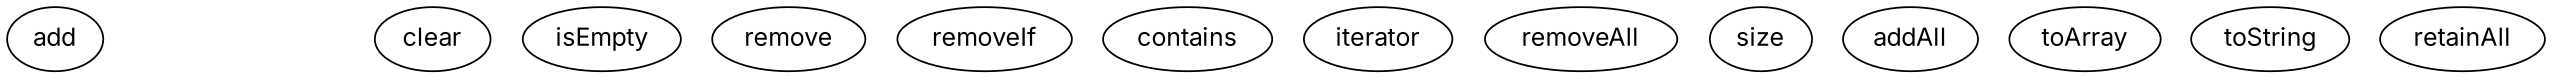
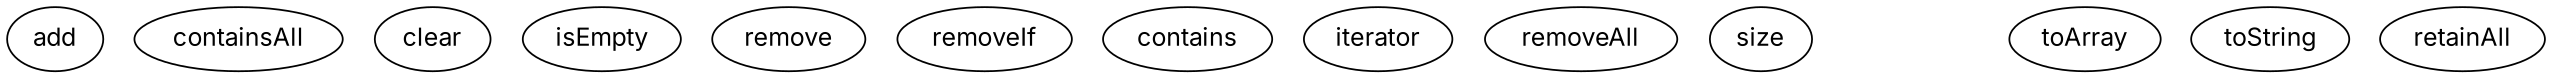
node "containsAll": added
node "addAll": removed
